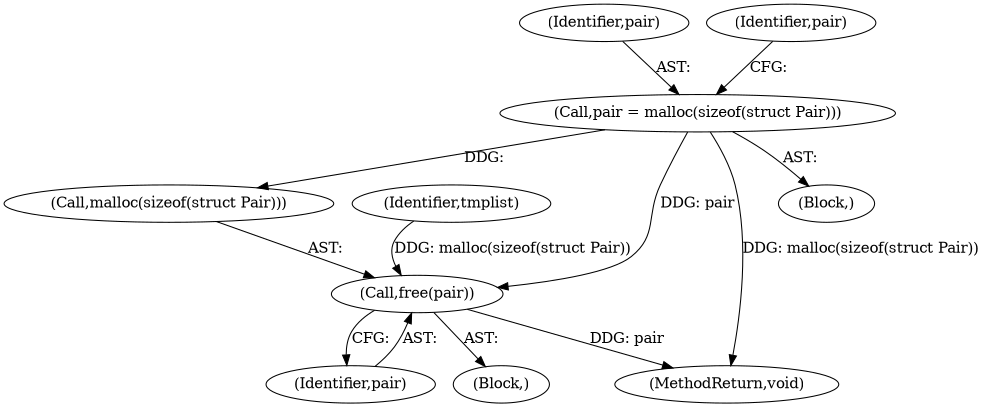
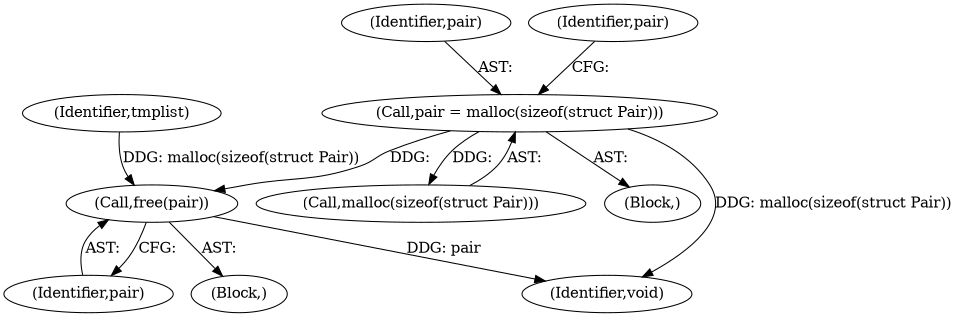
edge "(Call,pair = malloc(sizeof(struct Pair)))" -> "(Call,free(pair))": label "DDG: pair" -> "DDG: "
edge "(Call,malloc(sizeof(struct Pair)))" -> "(Call,free(pair))": now "(Call,malloc(sizeof(struct Pair)))" -> "(Call,pair = malloc(sizeof(struct Pair)))"
node "(MethodReturn,void)": label "(MethodReturn,void)" -> "(Identifier,void)"
